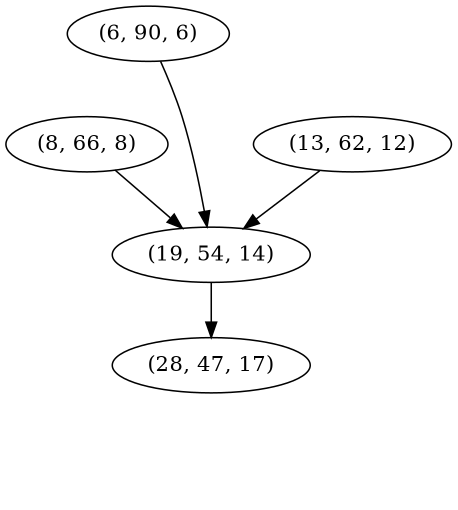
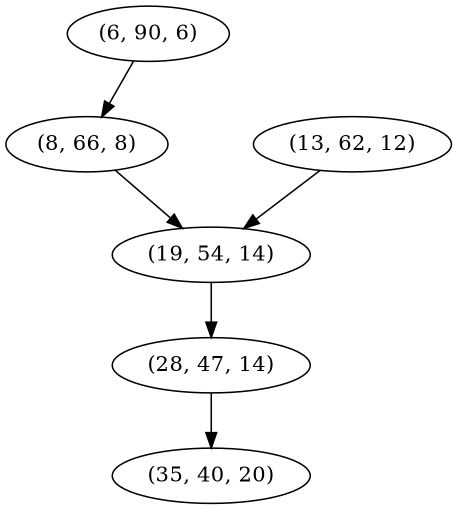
edge "(6, 90, 6)" -> "(19, 54, 14)": now "(6, 90, 6)" -> "(8, 66, 8)"
node "(28, 47, 17)": label "(28, 47, 17)" -> "(28, 47, 14)"
node "(35, 40, 20)": added
